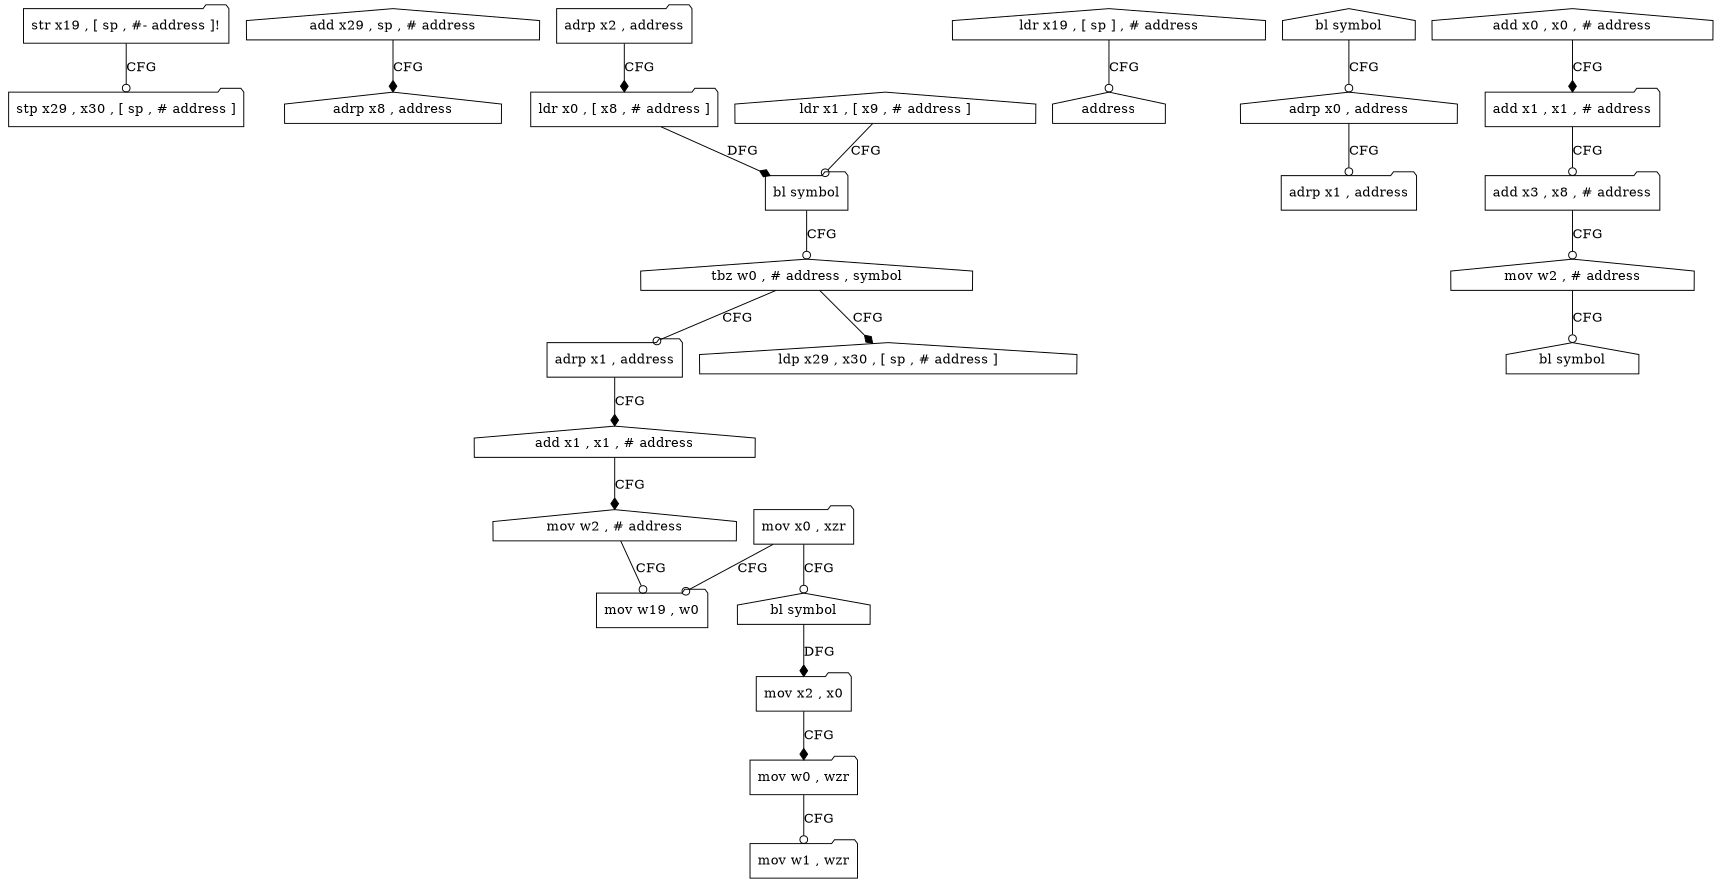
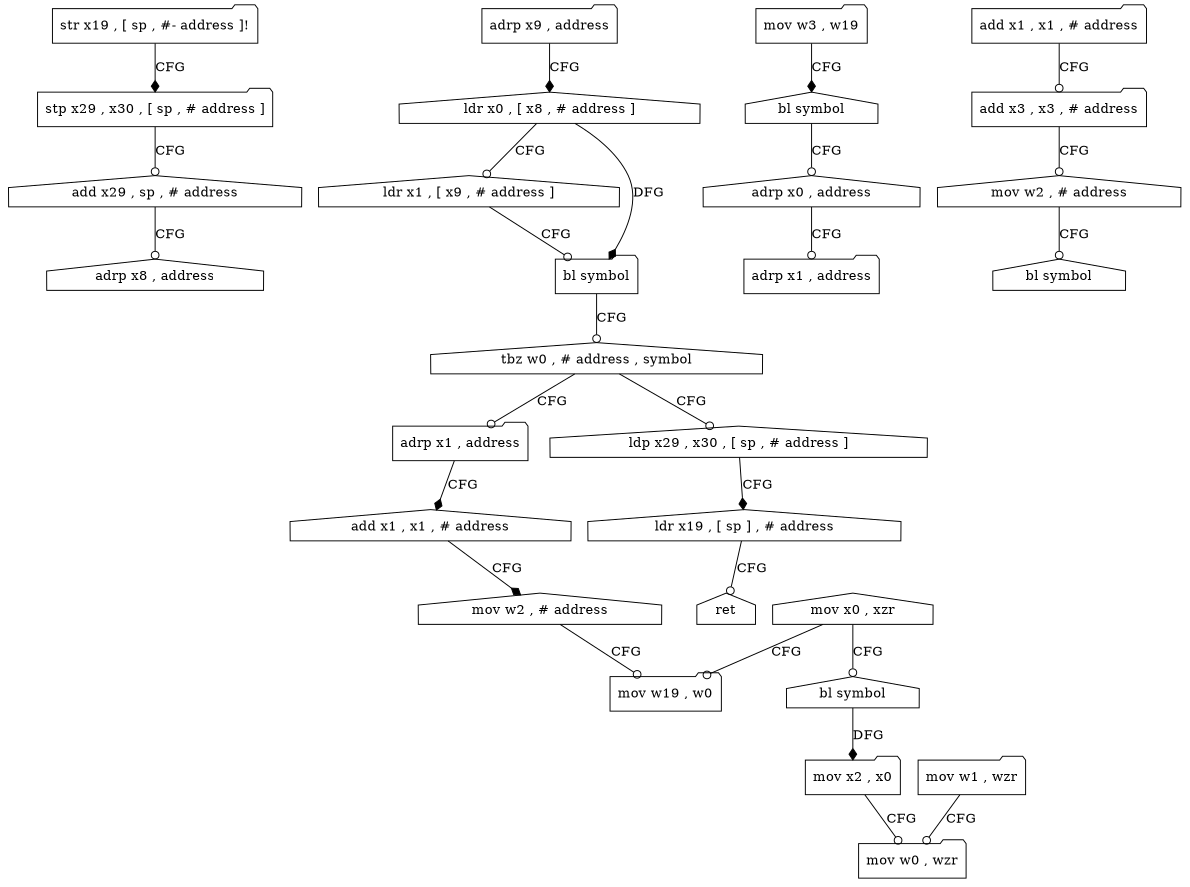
node "adrp x2 , address": label "adrp x2 , address" -> "adrp x9 , address"
node "mov w3 , w19": added
node "add x0 , x0 , # address": removed
edge "add x29 , sp , # address" -> "adrp x8 , address": arrowhead diamond -> odot
edge "str x19 , [ sp , #- address ]!" -> "stp x29 , x30 , [ sp , # address ]": arrowhead odot -> diamond
node "ldr x0 , [ x8 , # address ]": shape folder -> house
node "address": label "address" -> "ret"
edge "stp x29 , x30 , [ sp , # address ]" -> "add x29 , sp , # address": added, label "CFG"
edge "ldr x0 , [ x8 , # address ]" -> "ldr x1 , [ x9 , # address ]": added, label "CFG"
node "add x3 , x8 , # address": label "add x3 , x8 , # address" -> "add x3 , x3 , # address"
edge "tbz w0 , # address , symbol" -> "ldp x29 , x30 , [ sp , # address ]": arrowhead diamond -> odot
edge "ldp x29 , x30 , [ sp , # address ]" -> "ldr x19 , [ sp ] , # address": added, label "CFG"
node "mov x0 , xzr": shape folder -> house
edge "mov x2 , x0" -> "mov w0 , wzr": arrowhead diamond -> odot
edge "mov w0 , wzr" -> "mov w1 , wzr": reversed
